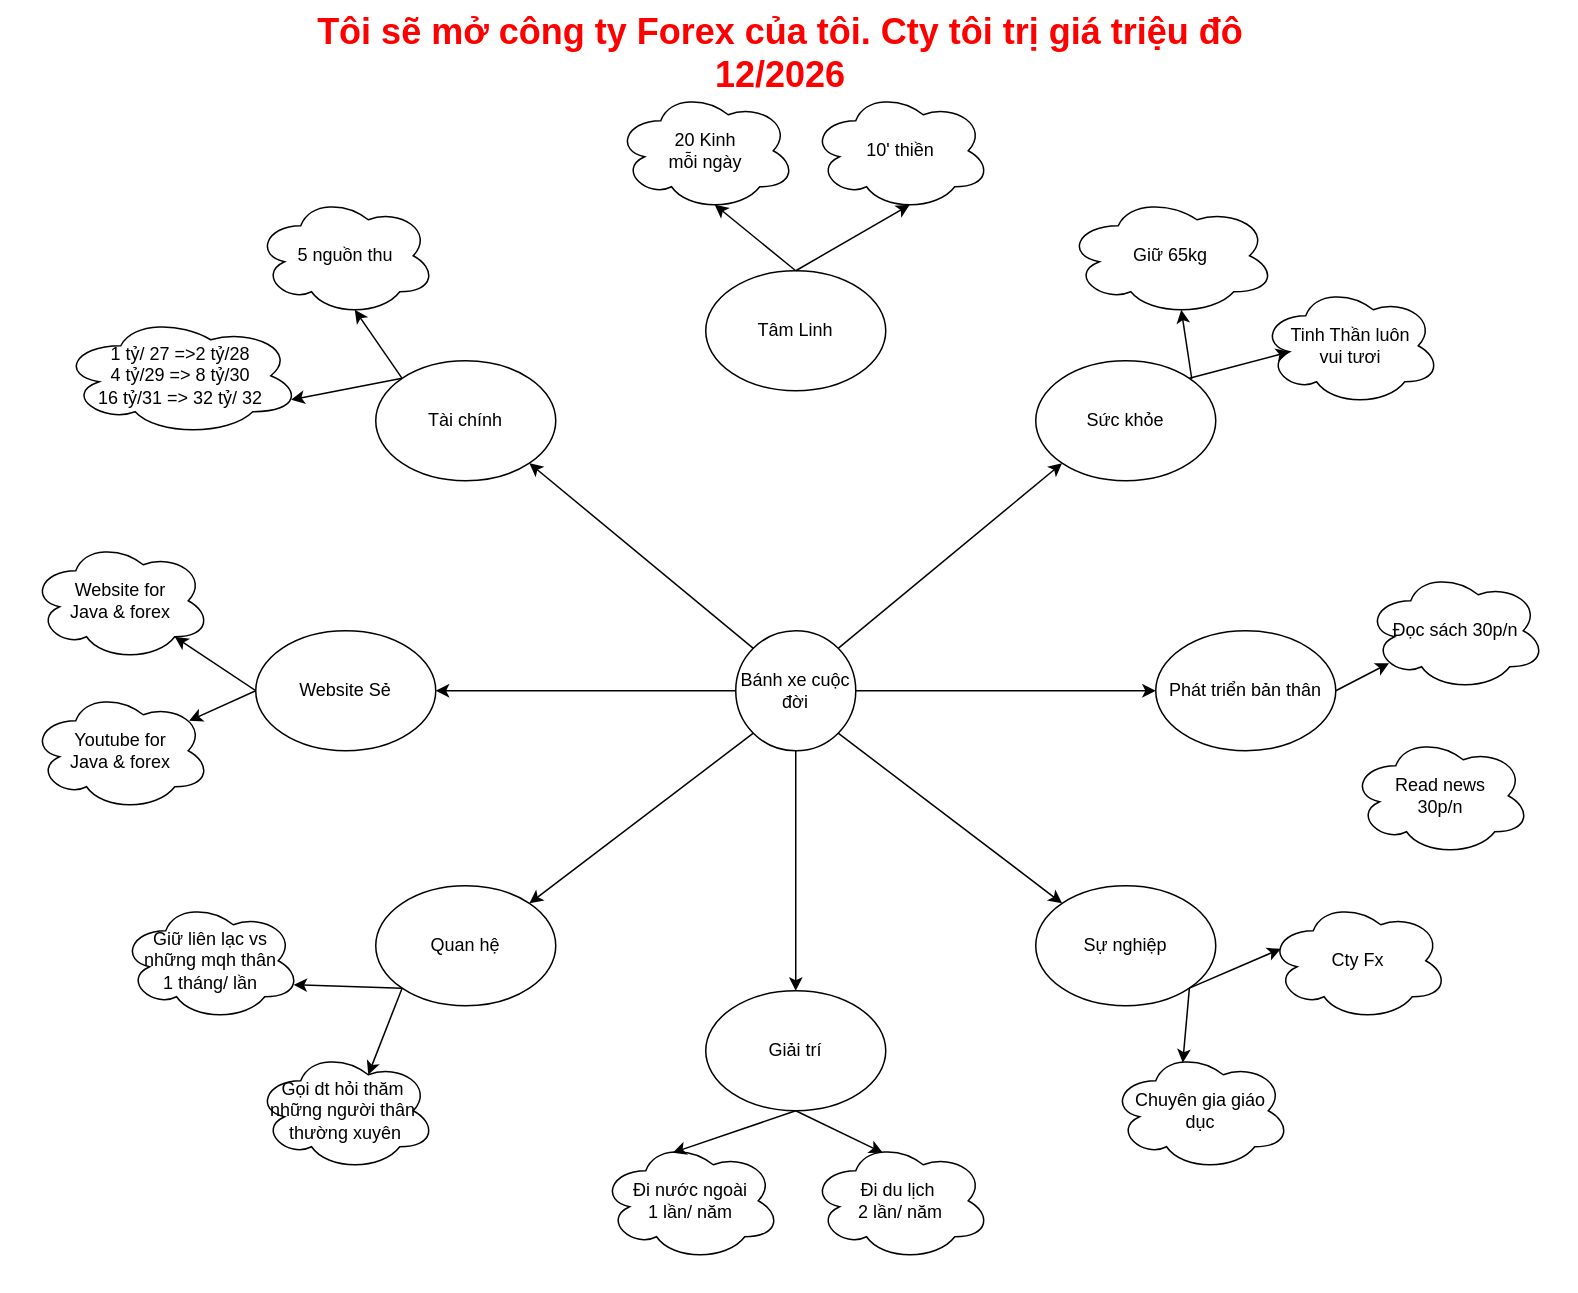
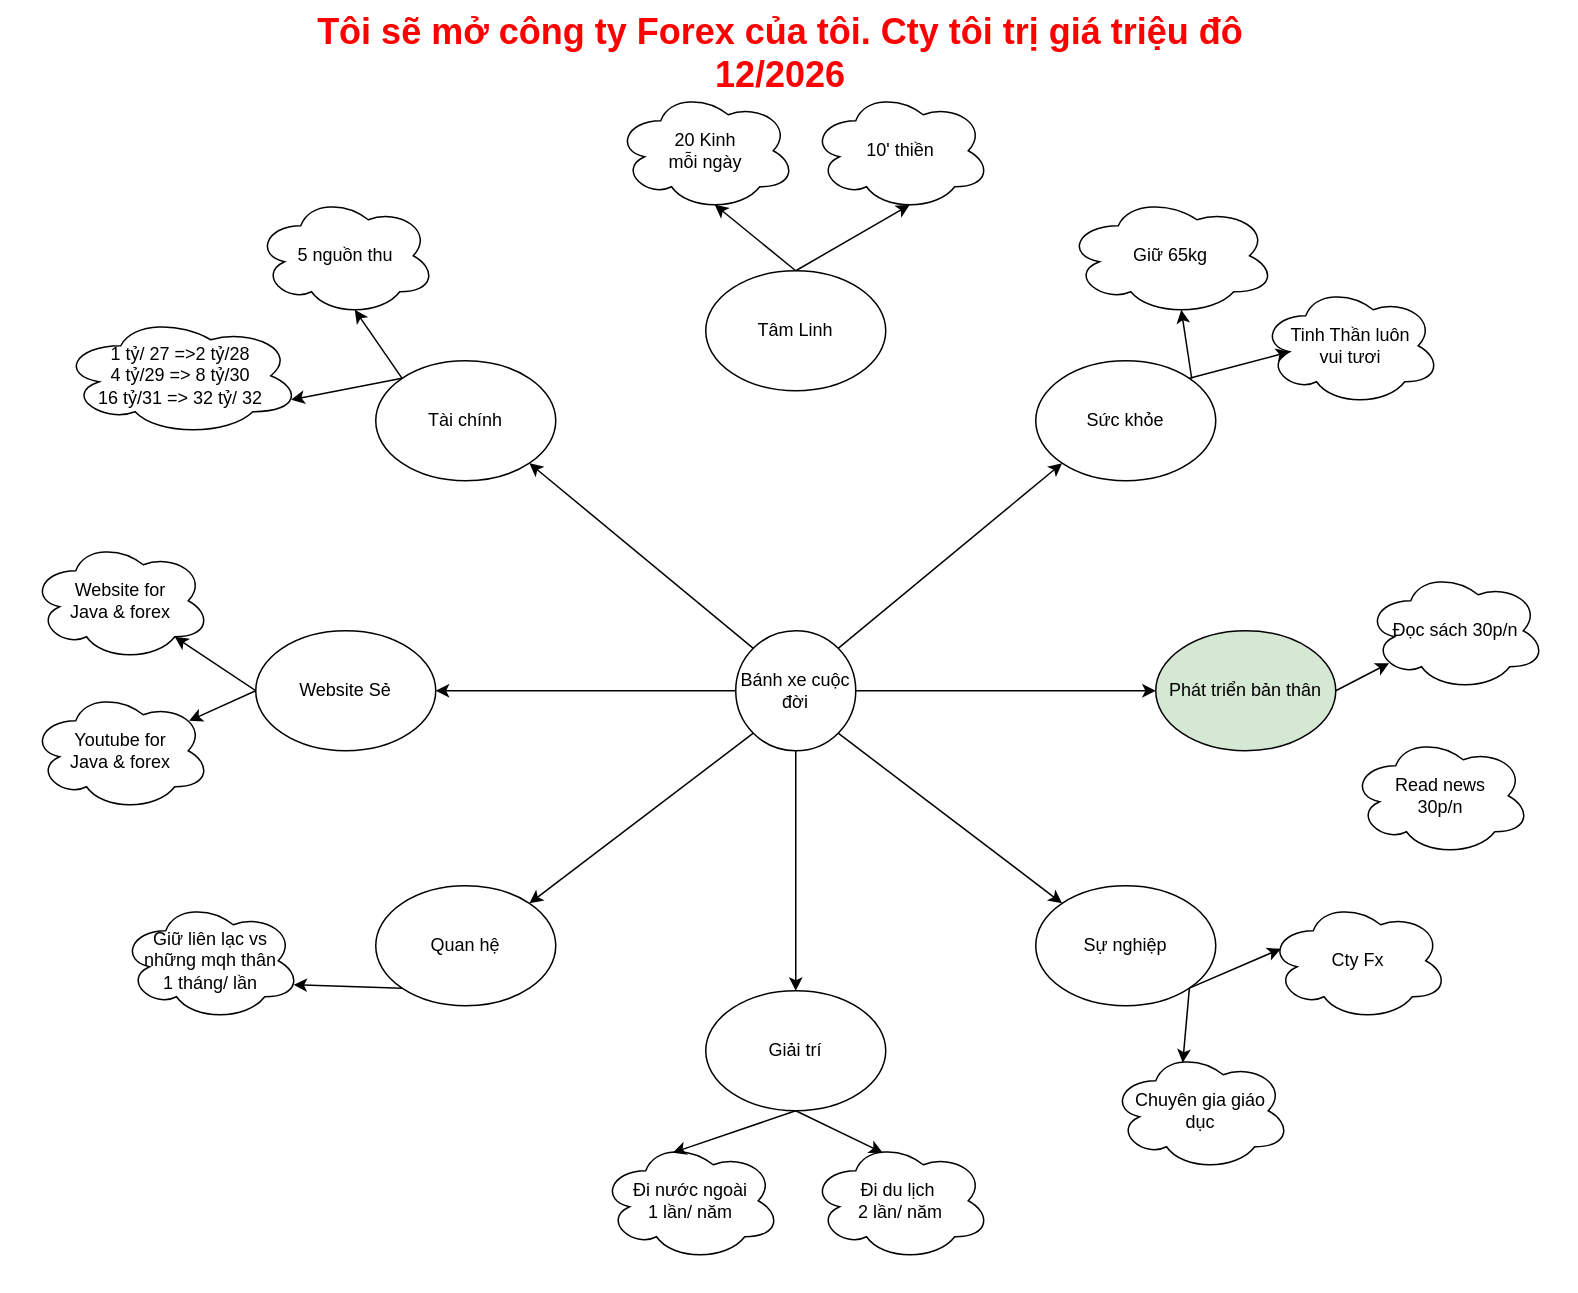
node "Phát triển bản thân": fillcolor #ffffff -> #d5e8d4
edge "Quan hệ" -> "Gọi dt hỏi thăm những người thân thường xuyên": removed
node "Gọi dt hỏi thăm những người thân thường xuyên": removed
